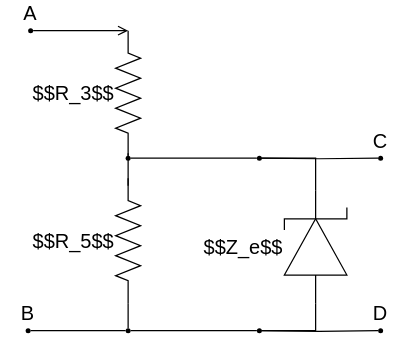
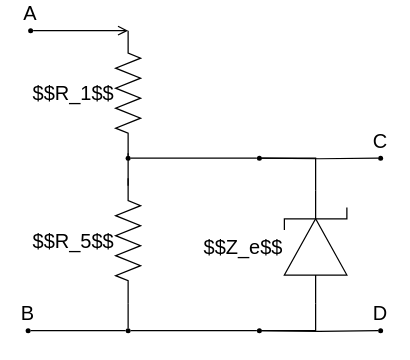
node "$$R_3$$": label "$$R_3$$" -> "$$R_1$$"
